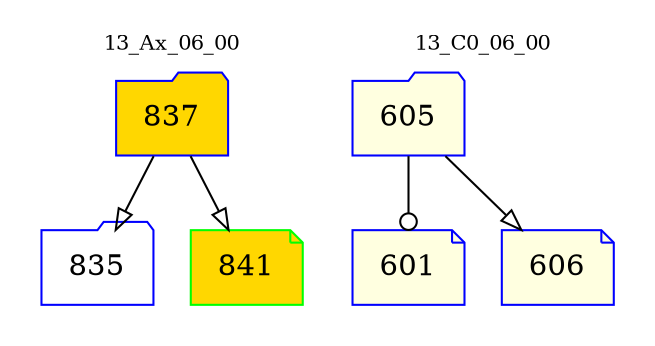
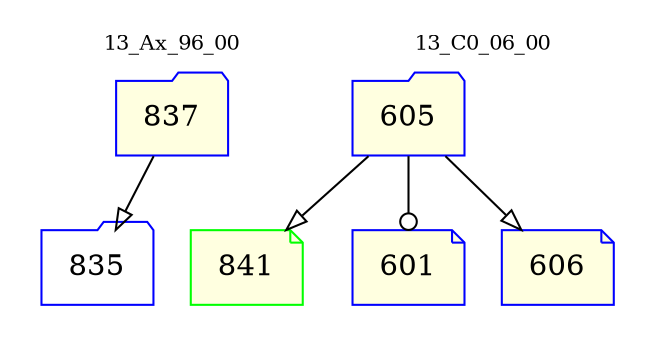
cluster "13_Ax_06_00": label "13_Ax_06_00" -> "13_Ax_96_00"
node "837": fillcolor gold -> lightyellow
edge "837" -> "841": now "605" -> "841"
node "841": fillcolor gold -> lightyellow
